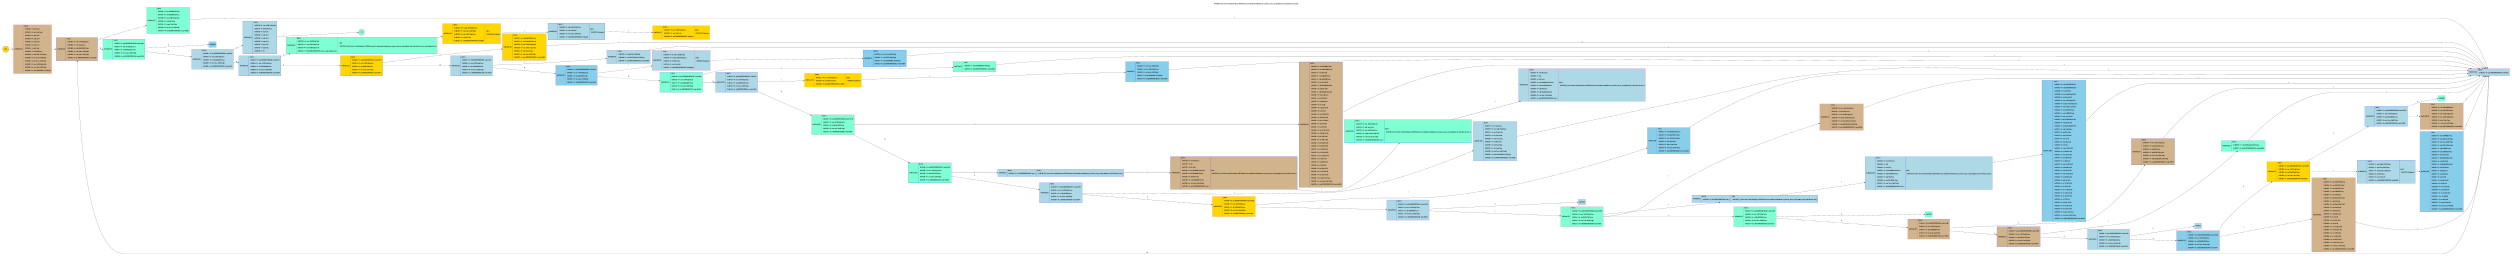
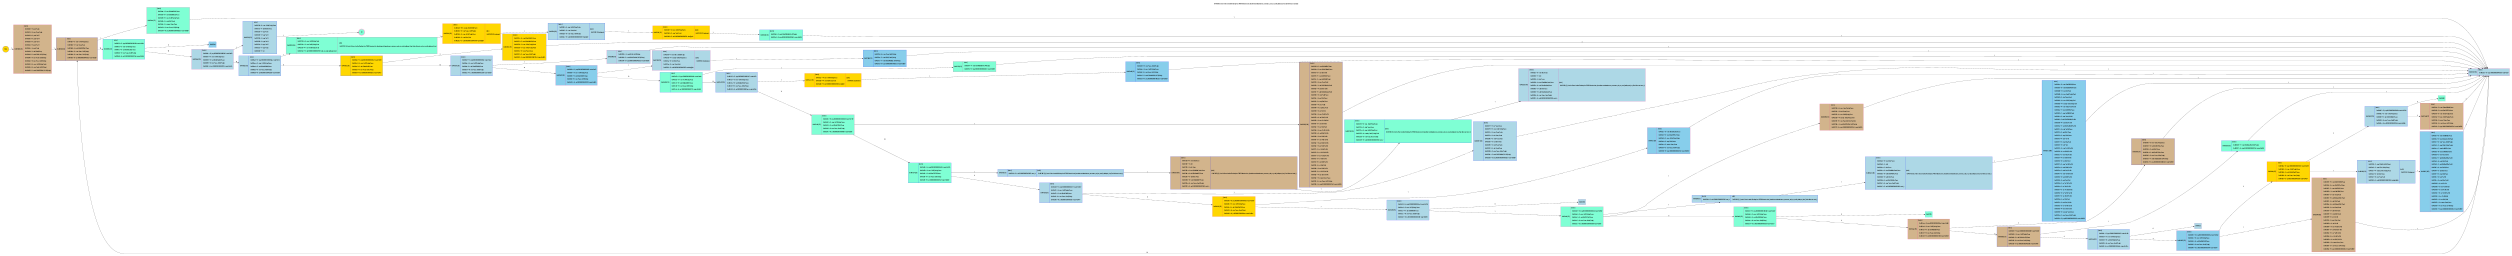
node "0x4022dd [12]": added
